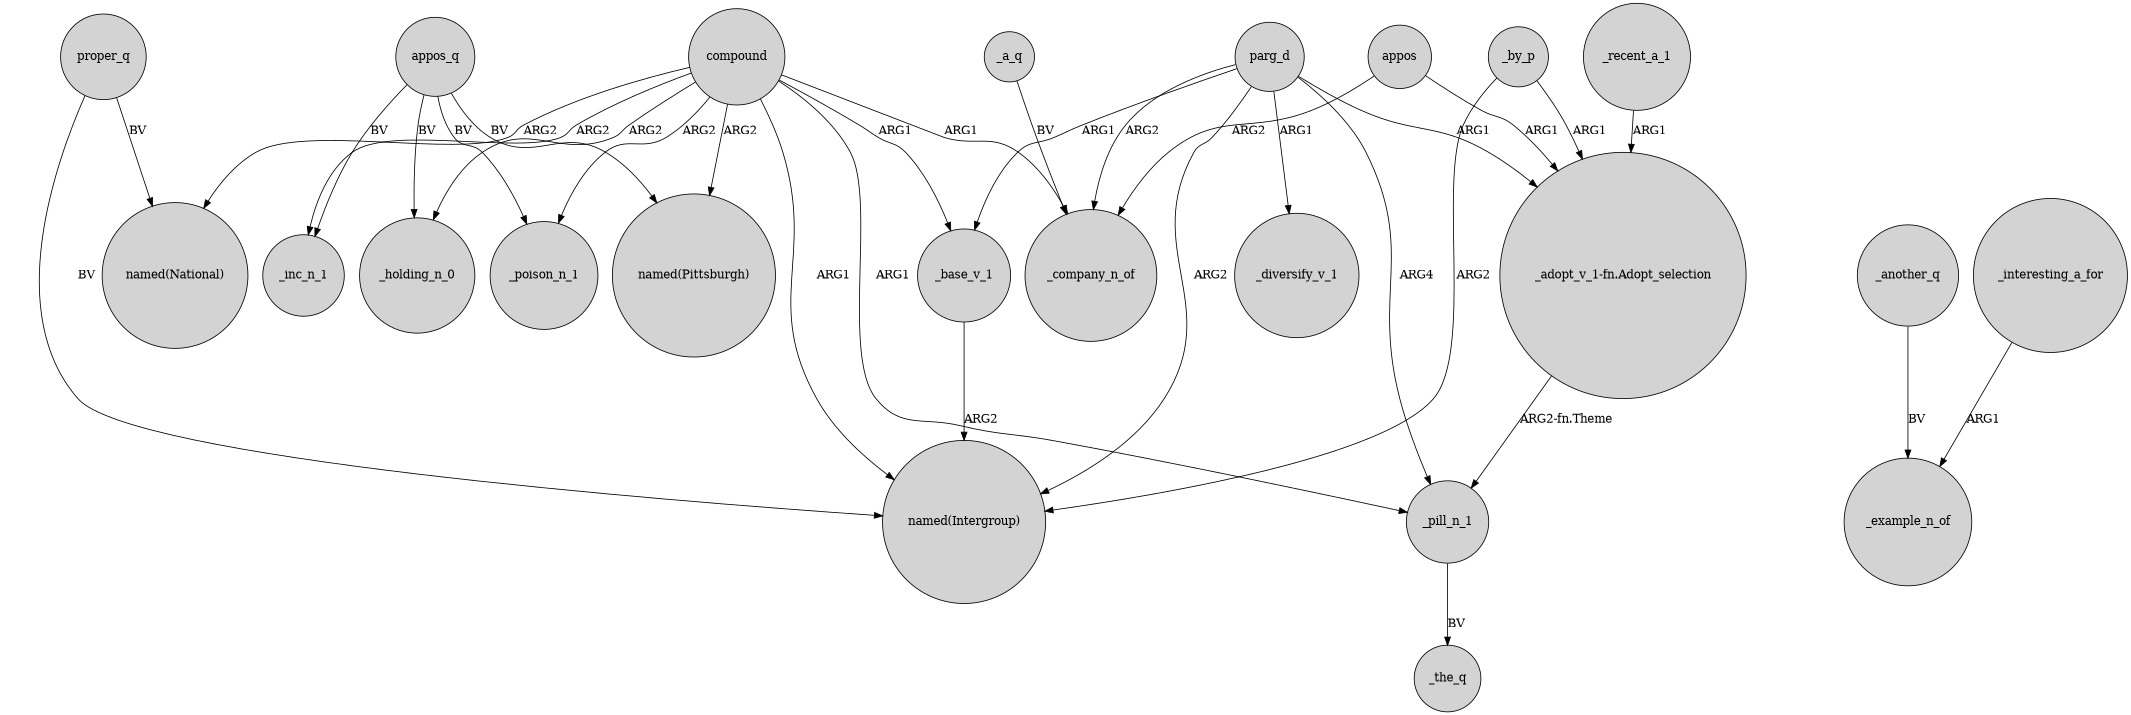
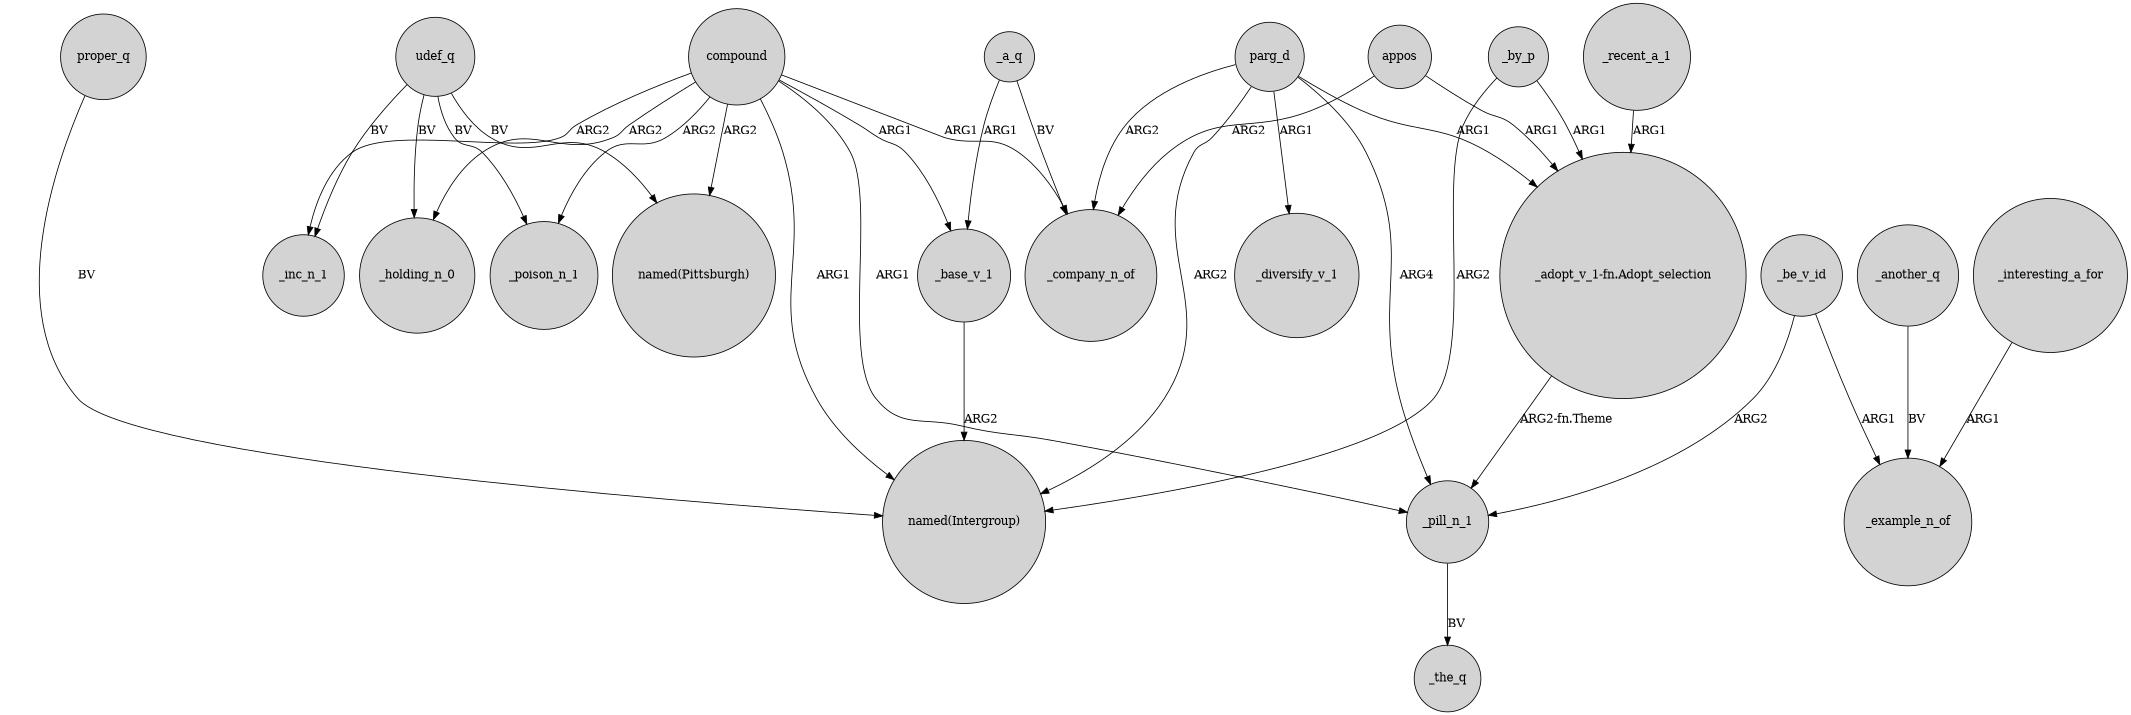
node "appos_q": label "appos_q" -> "udef_q"
edge "parg_d" -> "_base_v_1": now "_a_q" -> "_base_v_1"
node "named(National)": removed
node "_be_v_id": added
